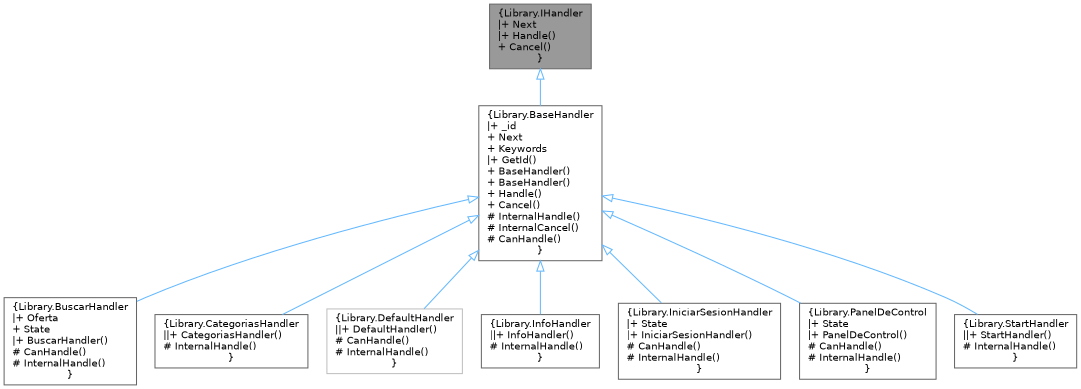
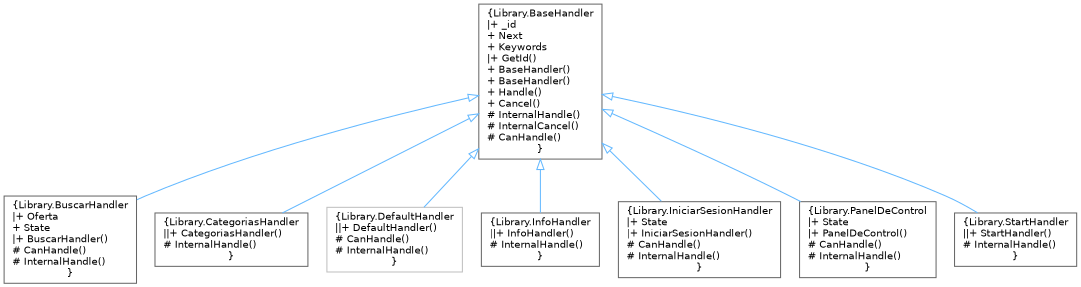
node "{Library.IHandler |+ Next |+ Handle() + Cancel() }": removed
